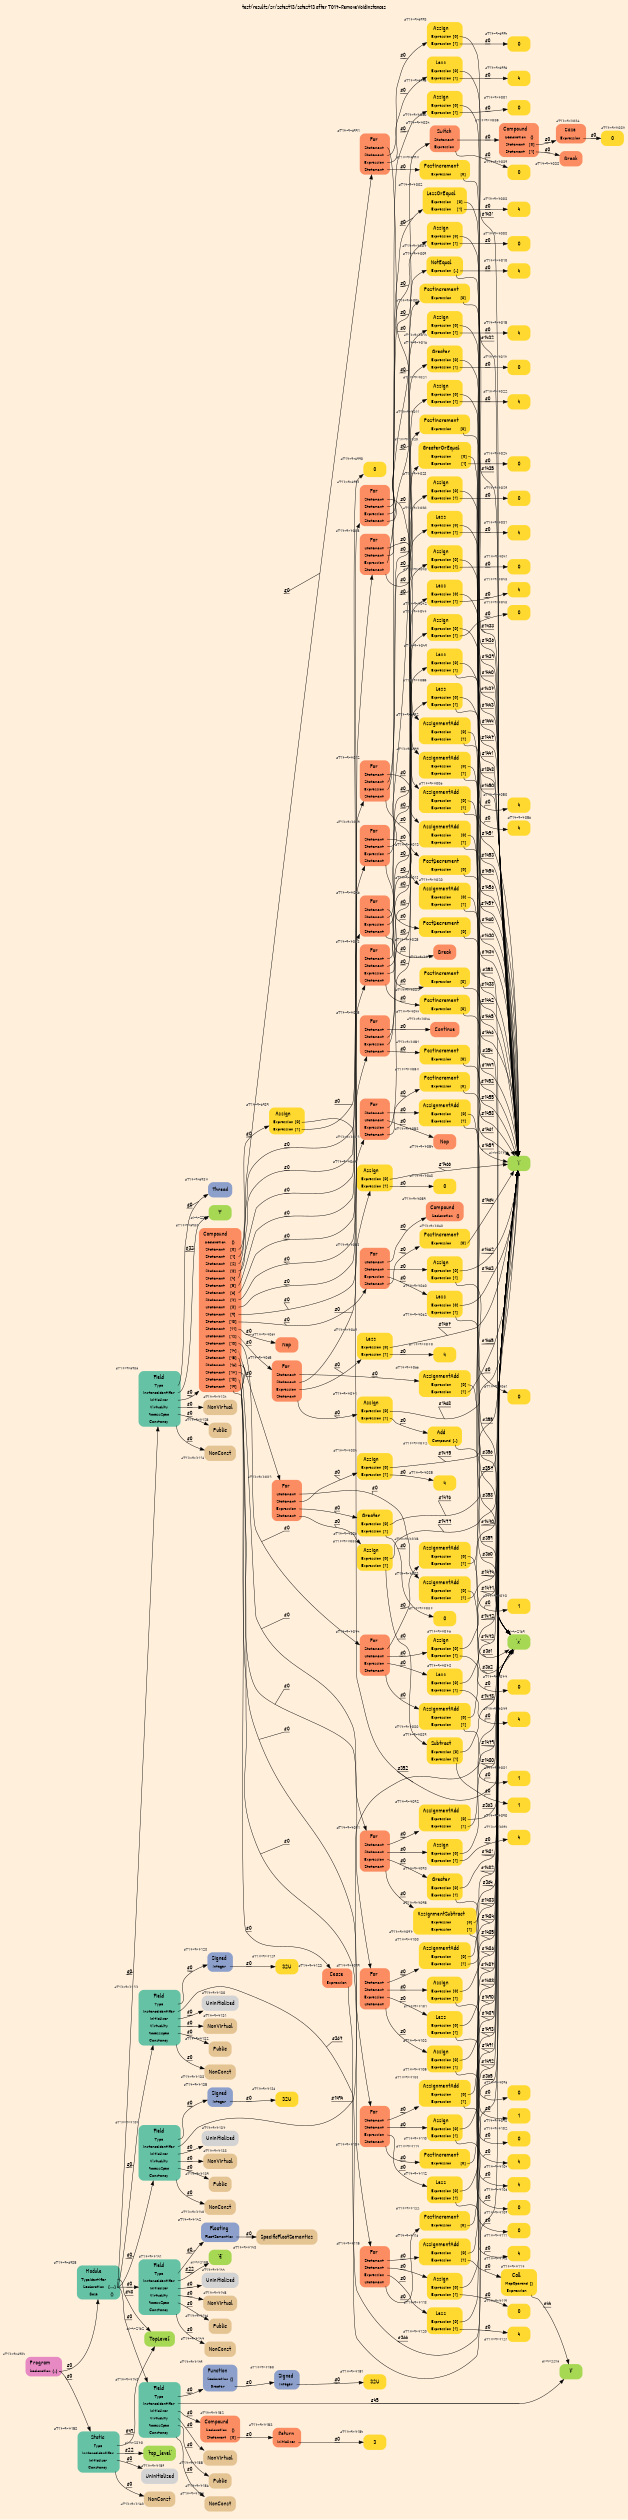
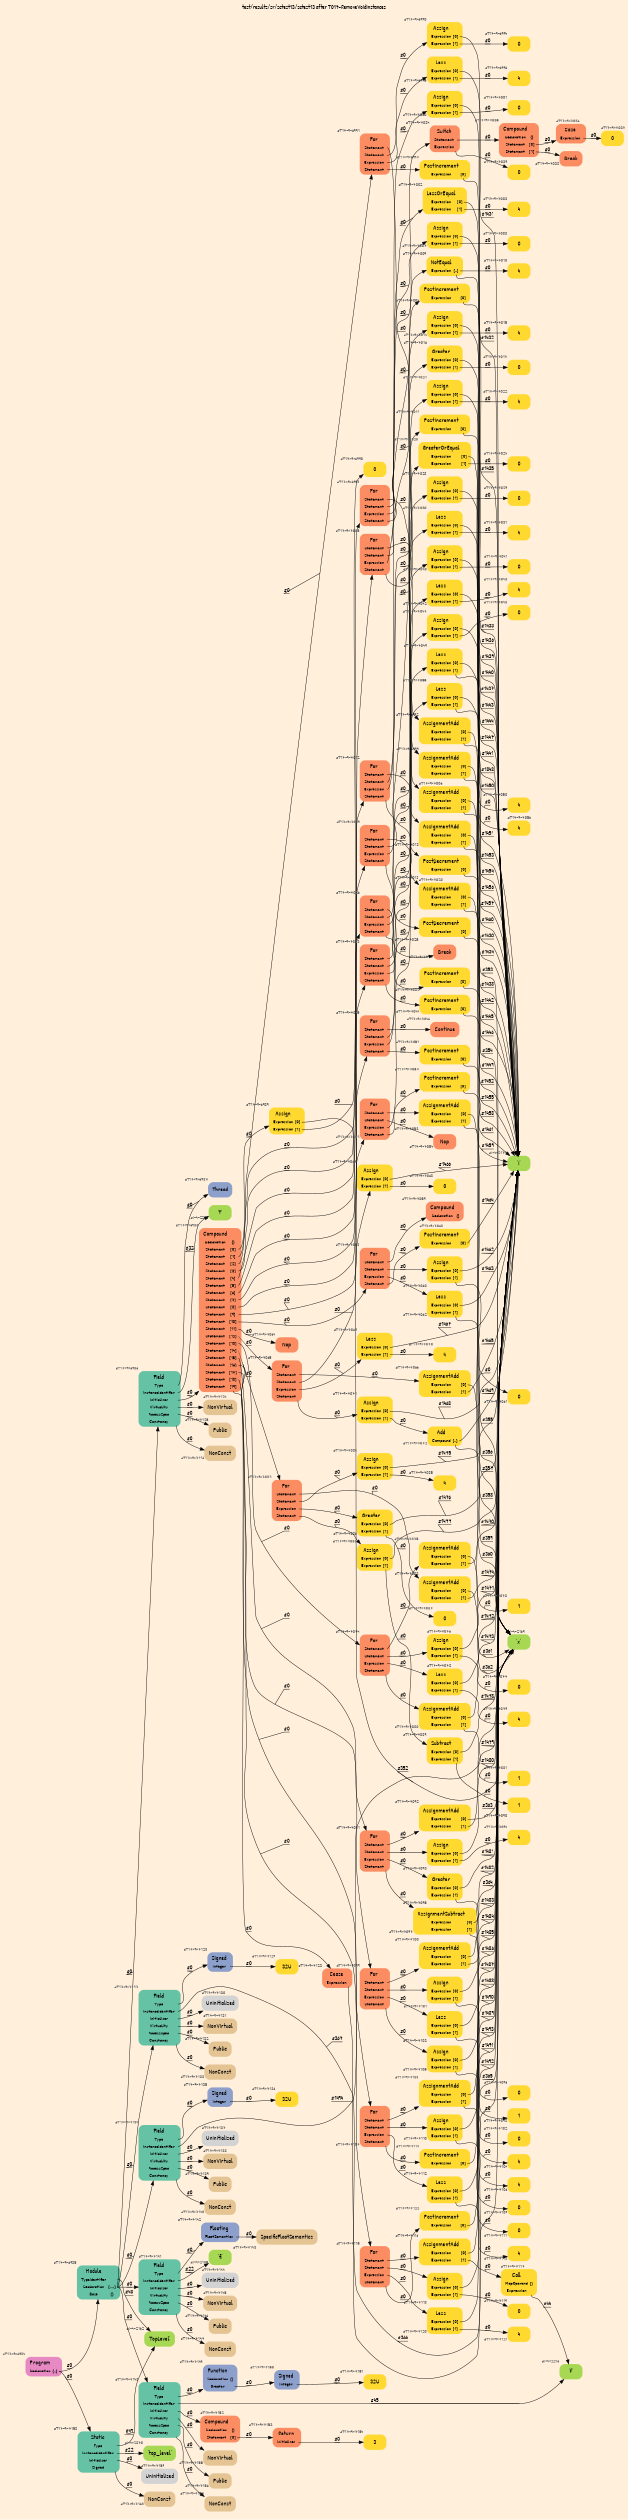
edge "Add" -> "'i'": added, label "#1469"
node "Static": text "Constancy" -> "Signed"
